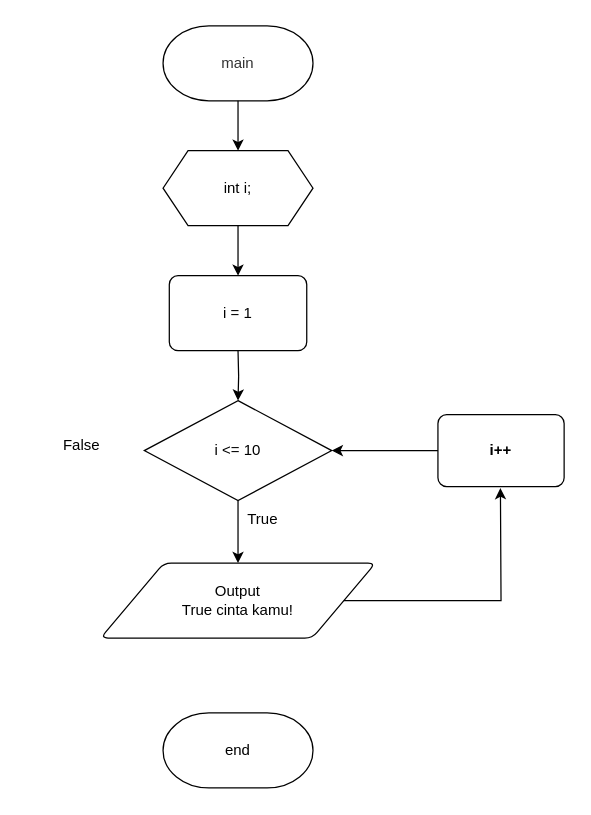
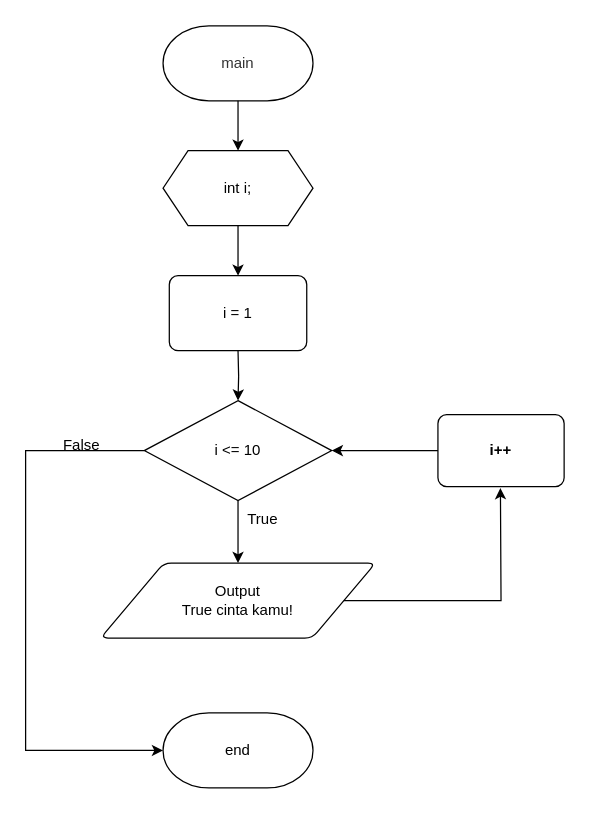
edge "i <= 10" -> "end": added
